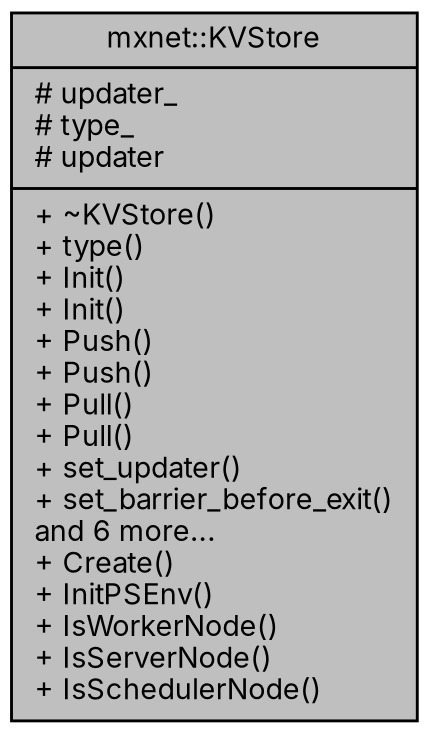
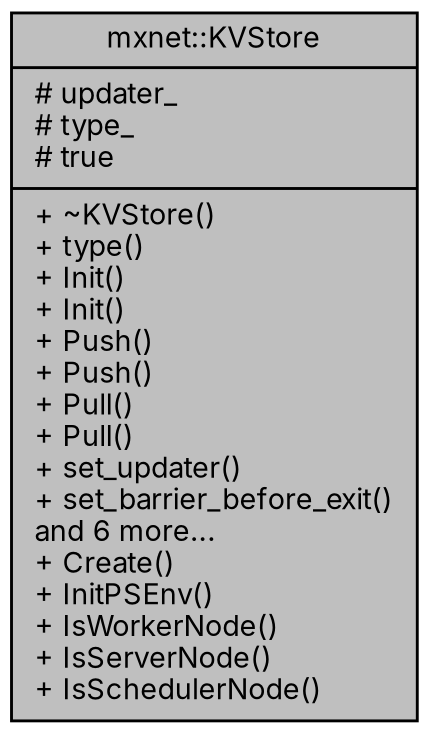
node "mxnet::KVStore": text "# updater" -> "# true"
